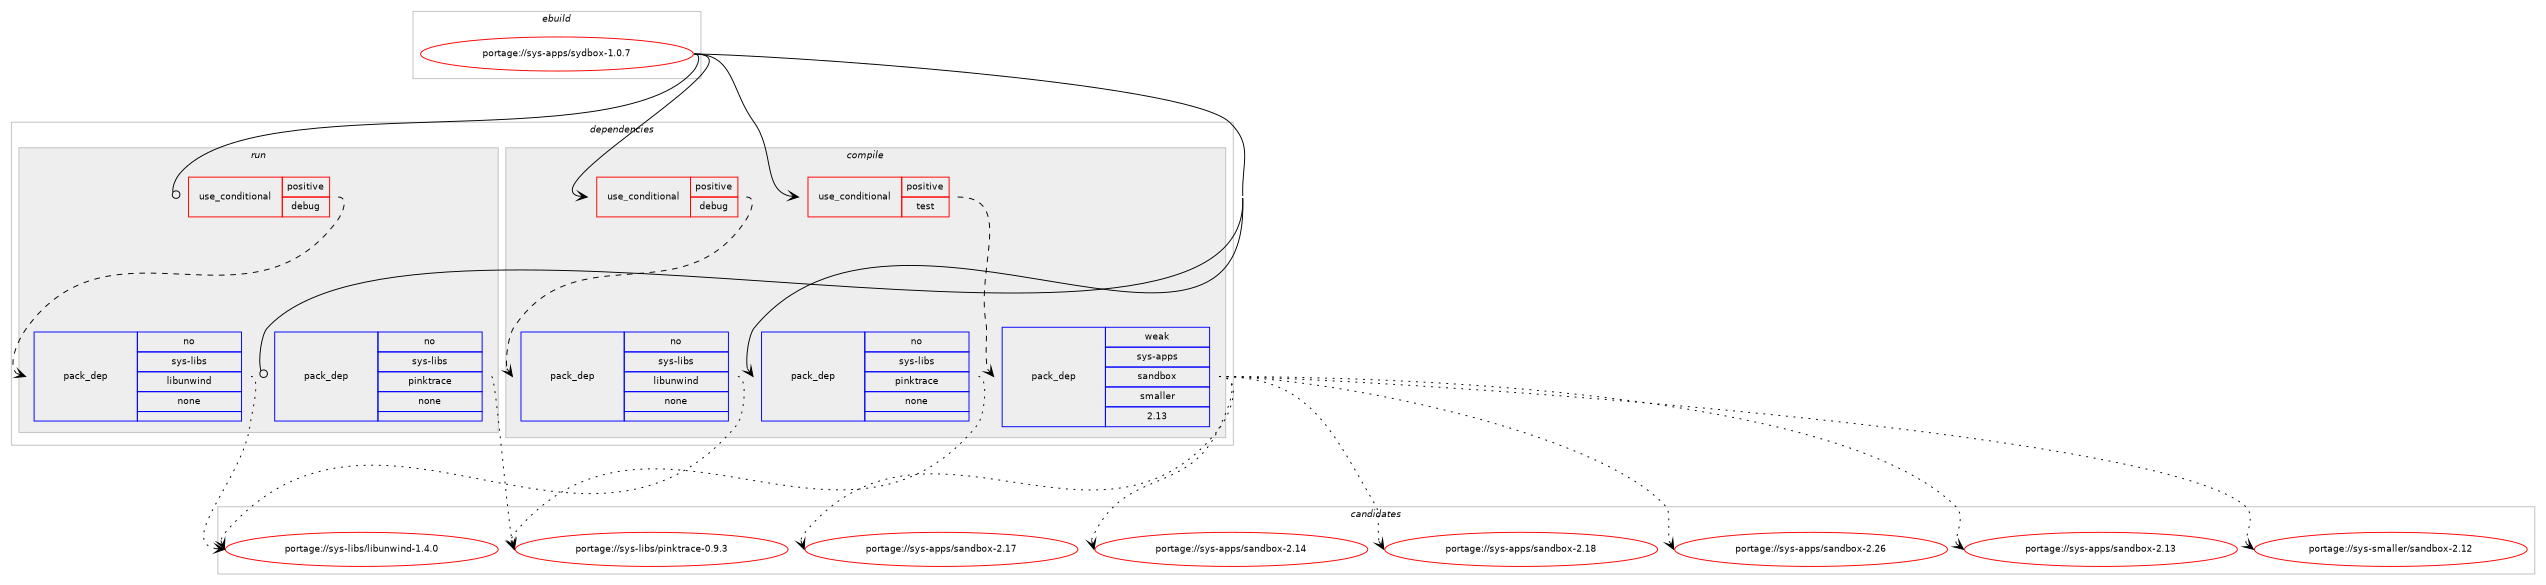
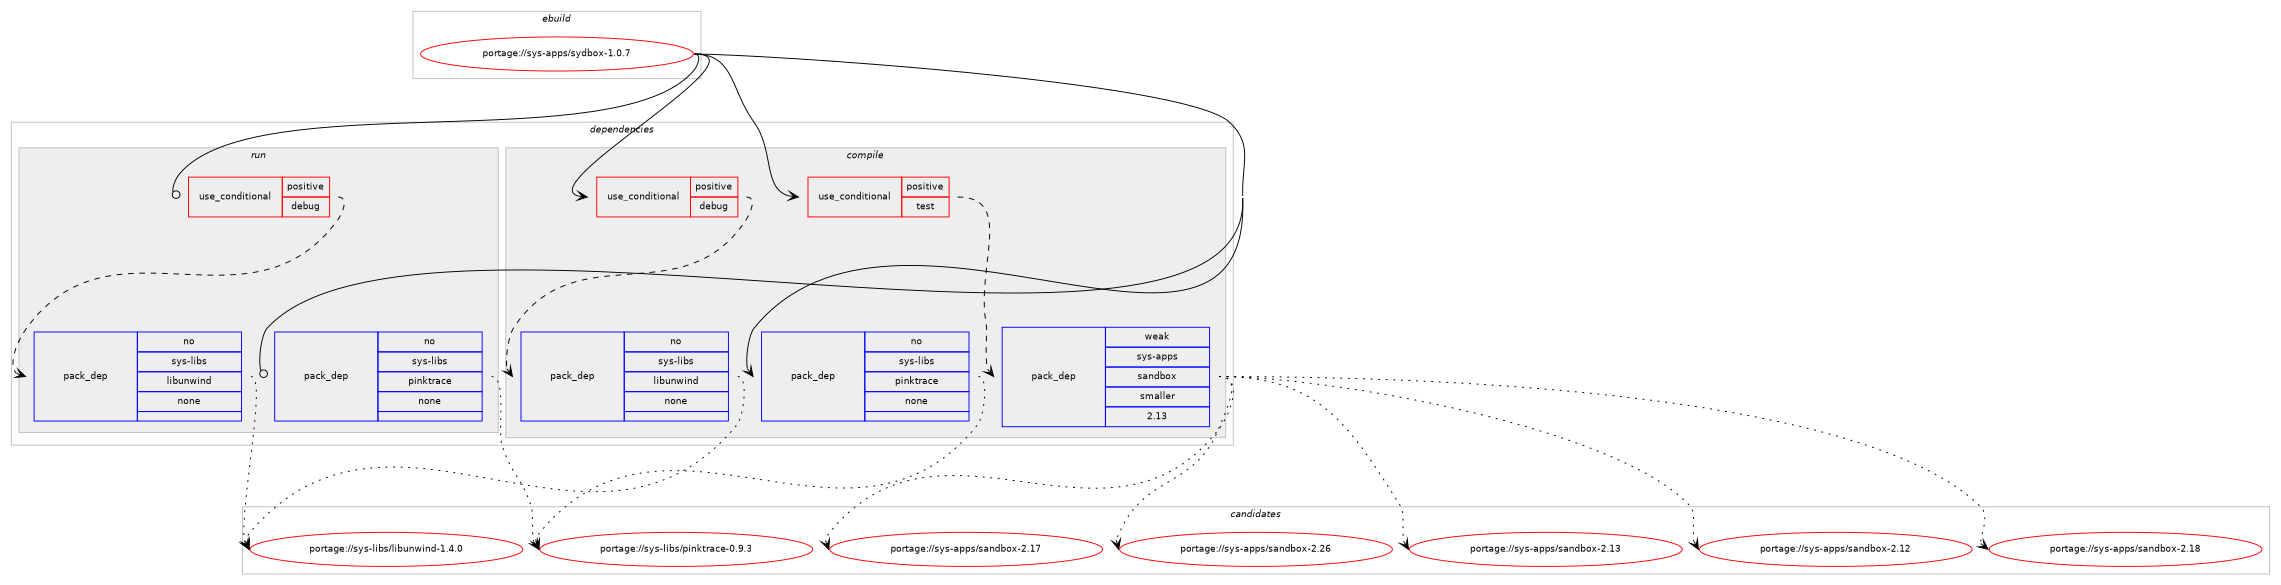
node "portage://sys-apps/sandbox-2.14": removed
node "portage://sys-smaller/sandbox-2.12": label "portage://sys-smaller/sandbox-2.12" -> "portage://sys-apps/sandbox-2.12"
